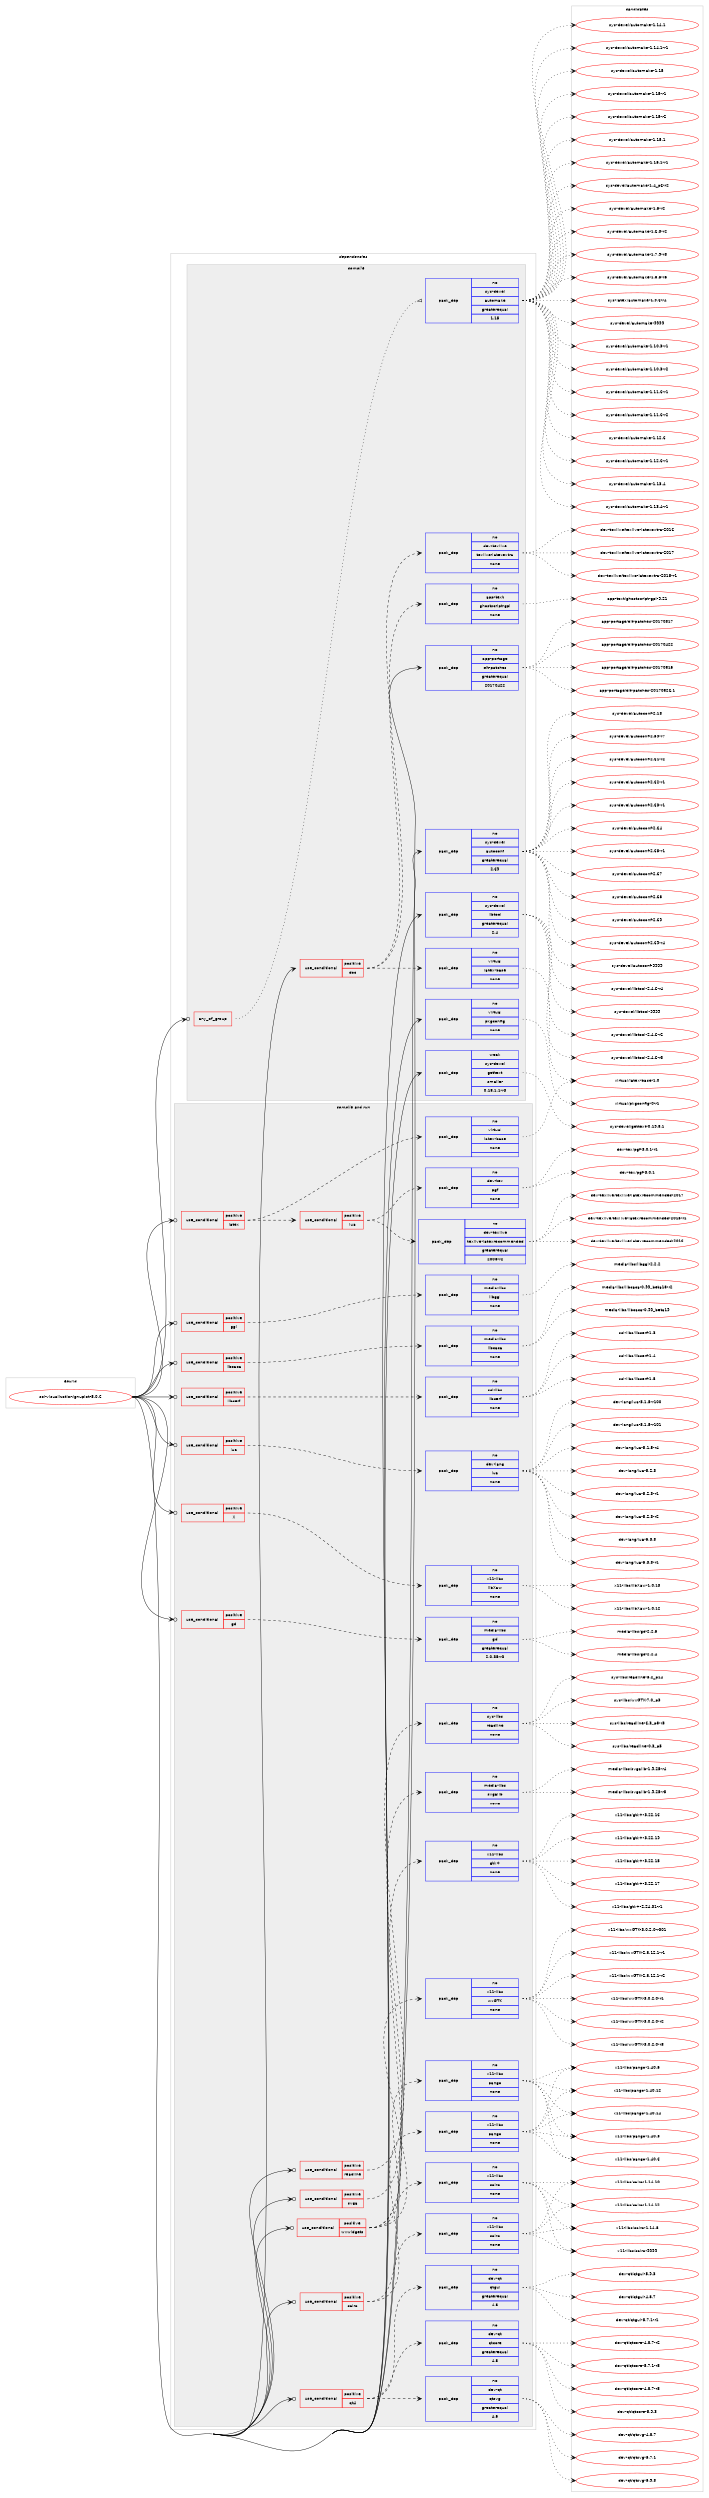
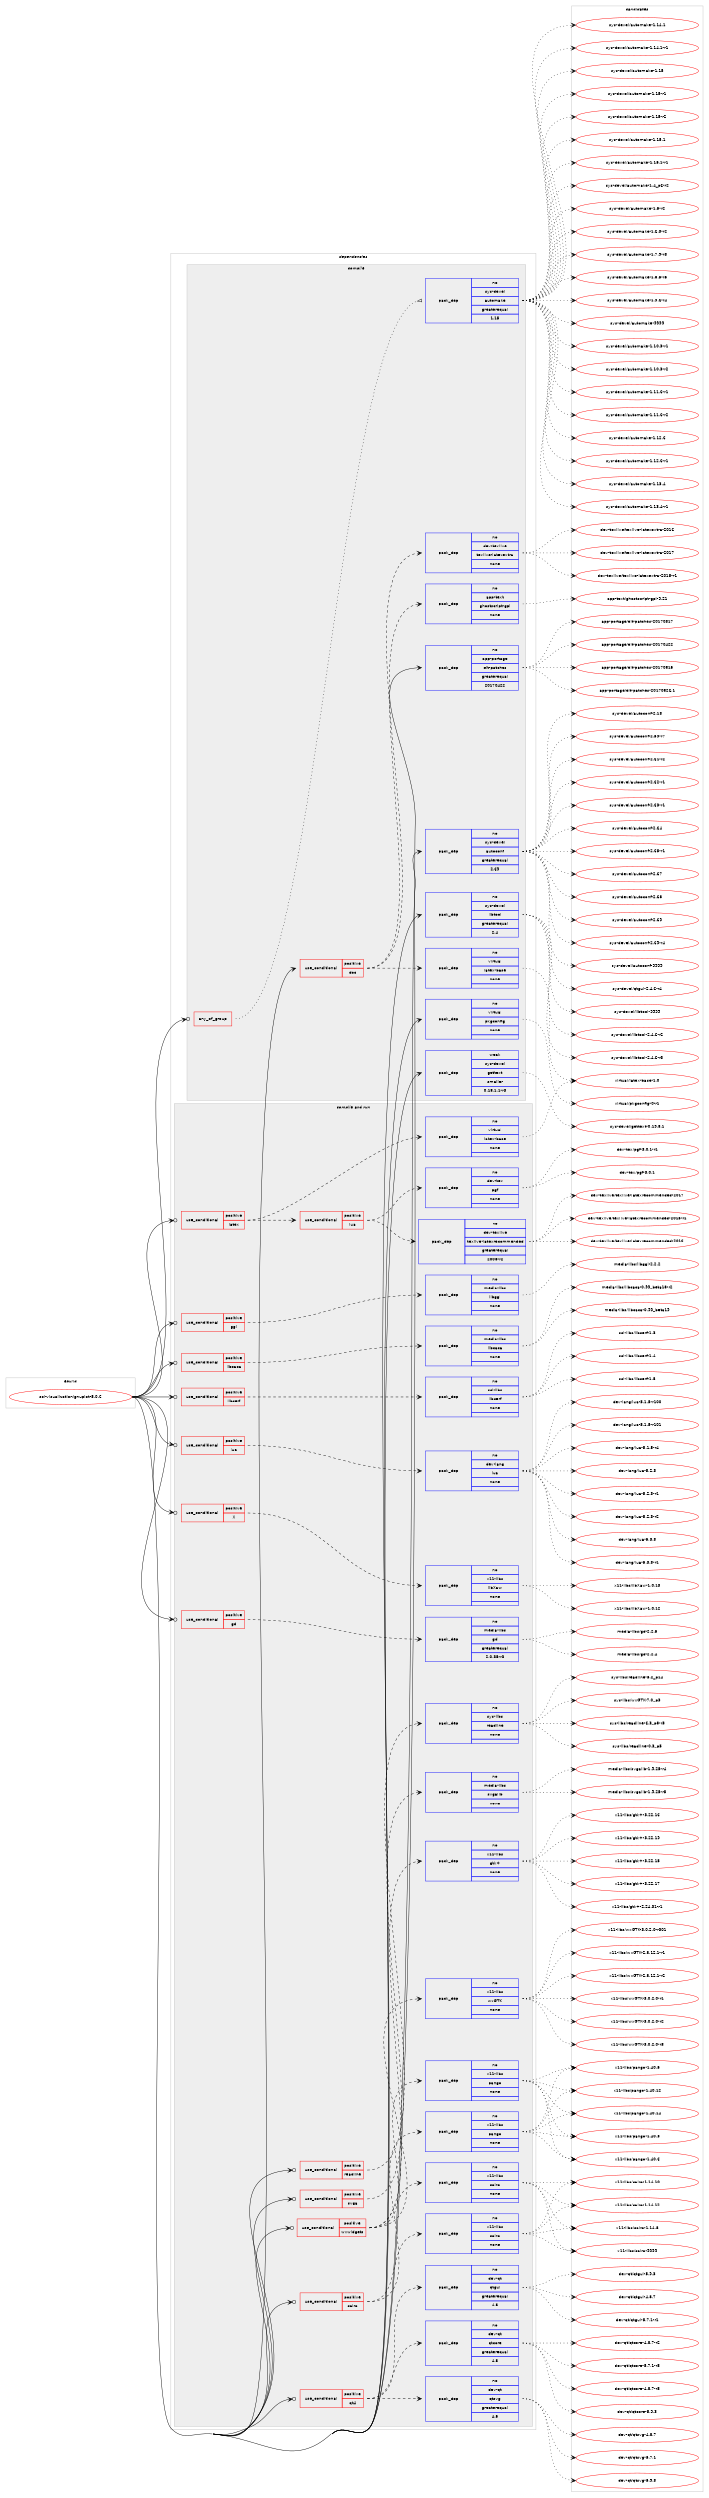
node "sys-latex/automake-1.9.6-r4": label "sys-latex/automake-1.9.6-r4" -> "sys-devel/automake-1.9.6-r4"
node "sys-devel/libtool-2.4.6-r4": label "sys-devel/libtool-2.4.6-r4" -> "sys-devel/qtgui-2.4.6-r4"
